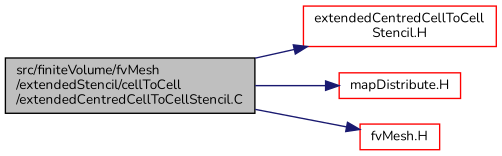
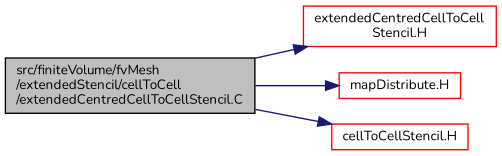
node "fvMesh.H": label "fvMesh.H" -> "cellToCellStencil.H"
